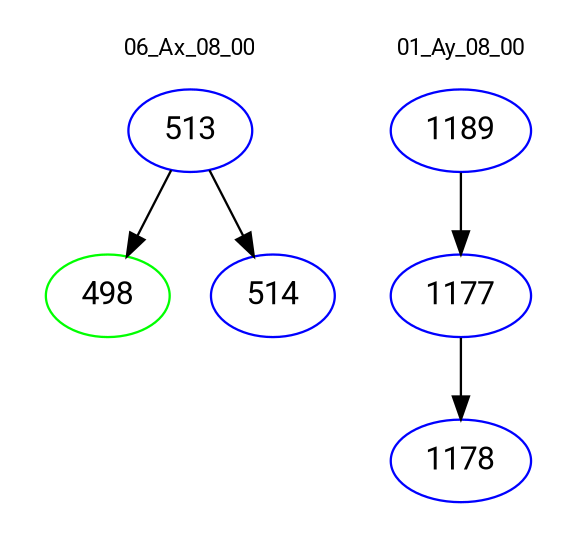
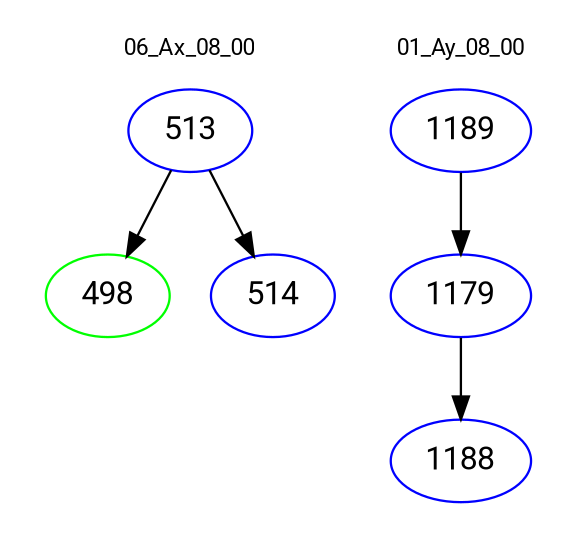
node "1177": label "1177" -> "1179"
node "1178": label "1178" -> "1188"
